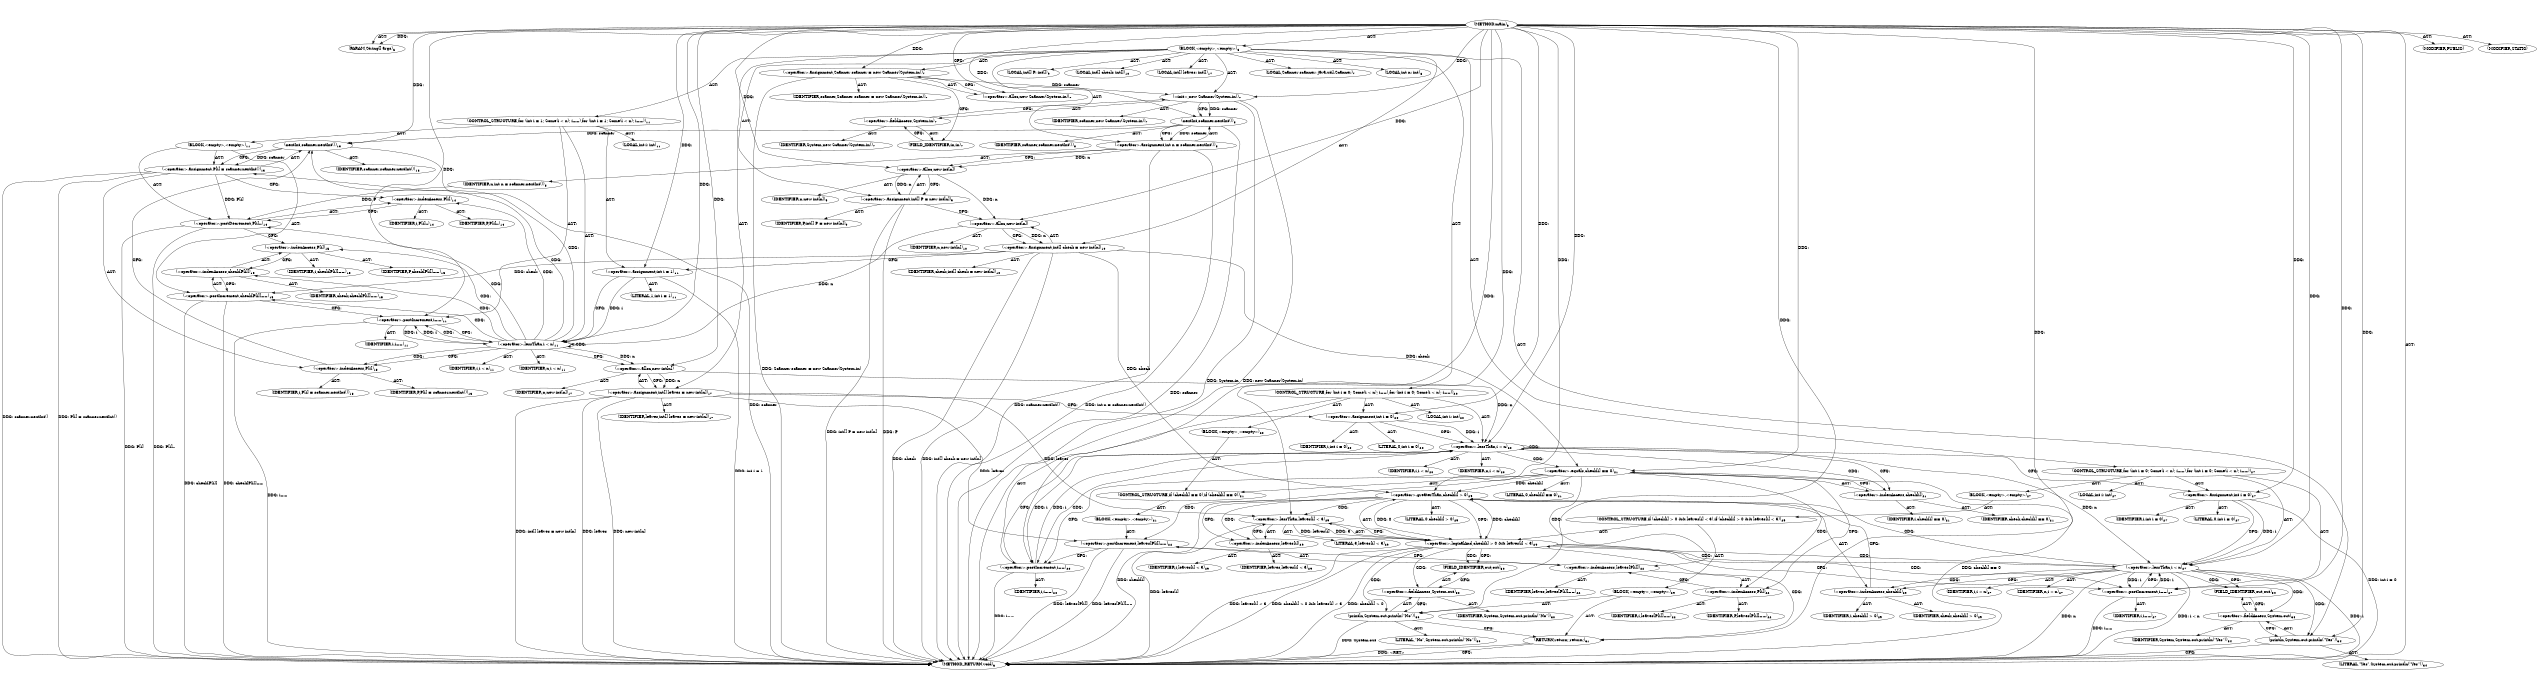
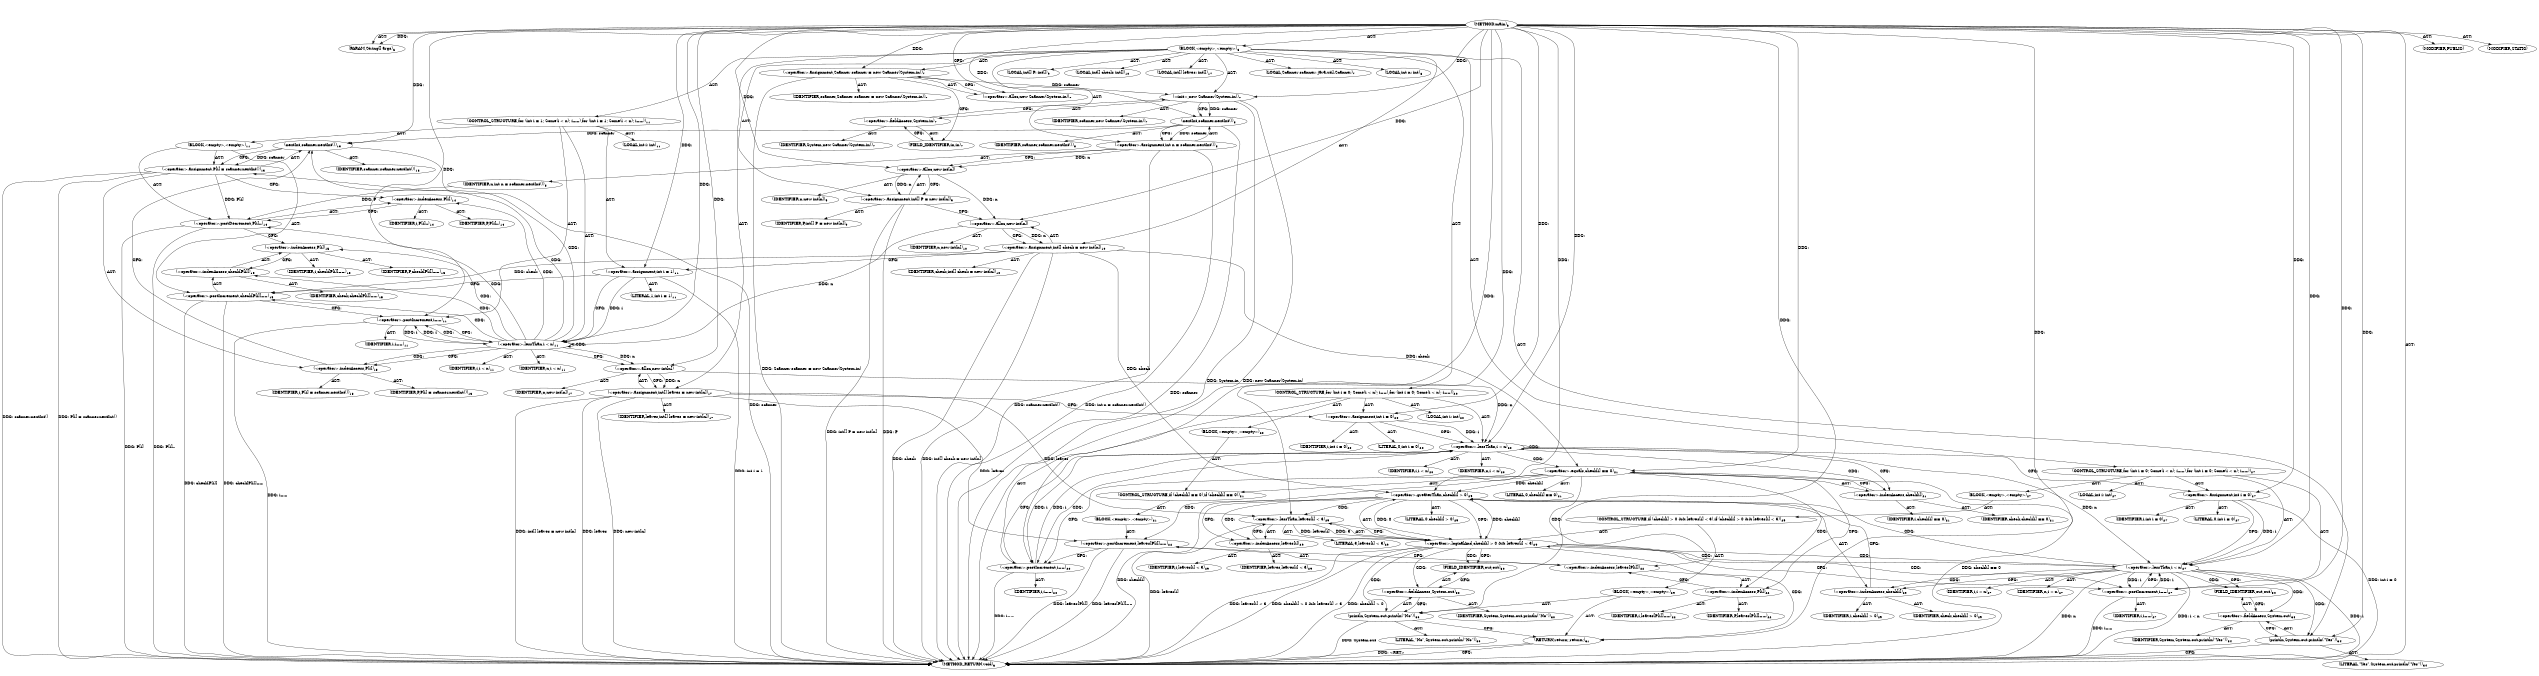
edge "(<operator>.indexAccess,check[P[i]])" -> "(<operator>.postIncrement,check[P[i]]++)": now "(<operator>.assignment,int i = 1)" -> "(<operator>.postIncrement,check[P[i]]++)"
node "(IDENTIFIER,leaves,leaves[P[i]]++)": removed
